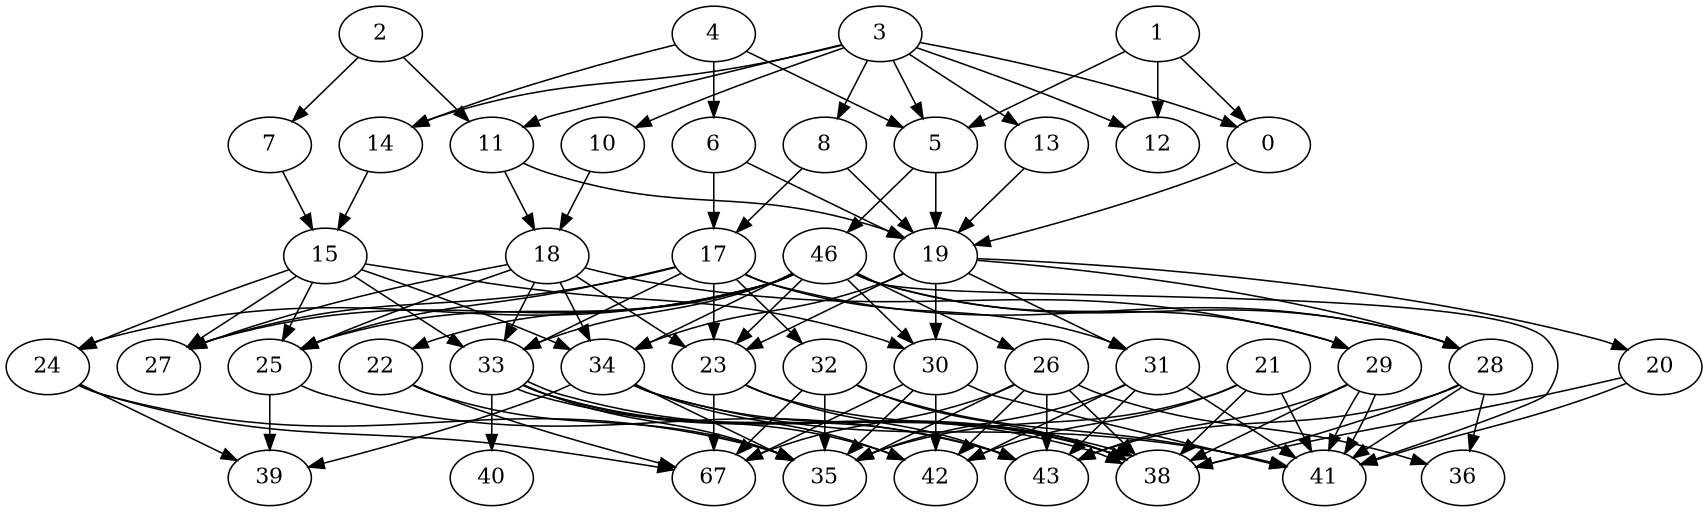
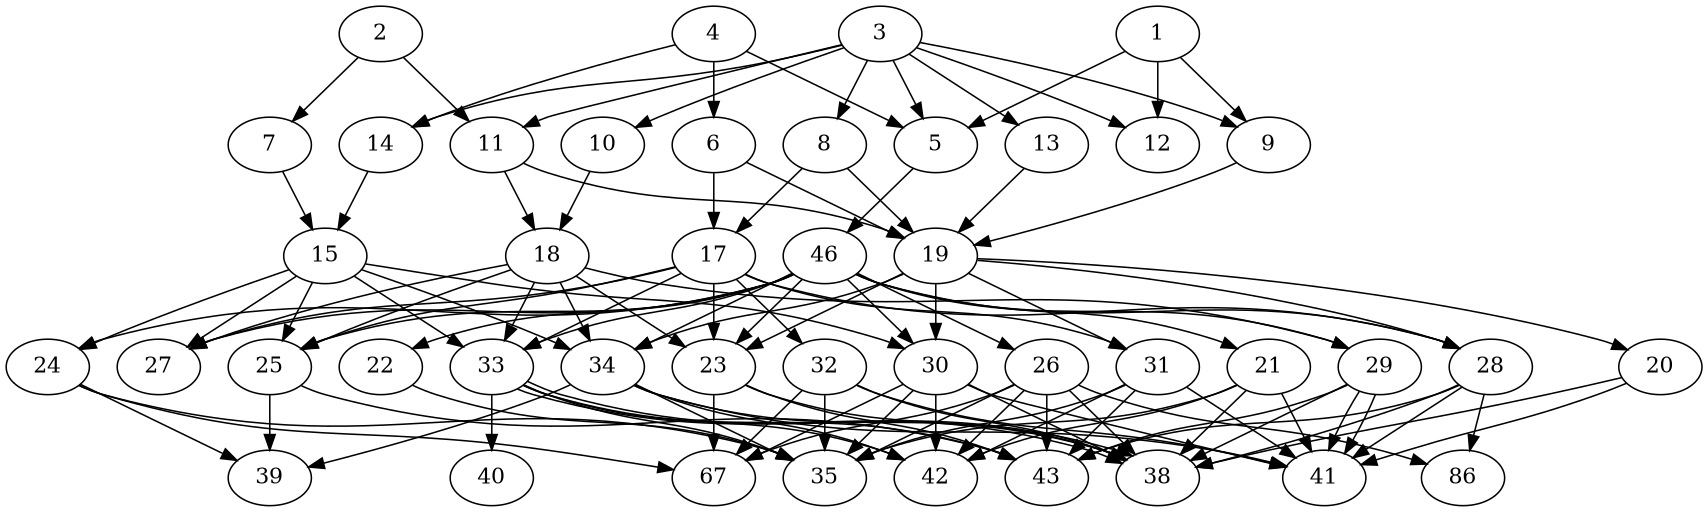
node "0": label "0" -> "9"
edge "5" -> "19": removed
edge "46" -> "41": now "46" -> "21"
edge "30" -> "38": added
edge "22" -> "67": removed
node "36": label "36" -> "86"
